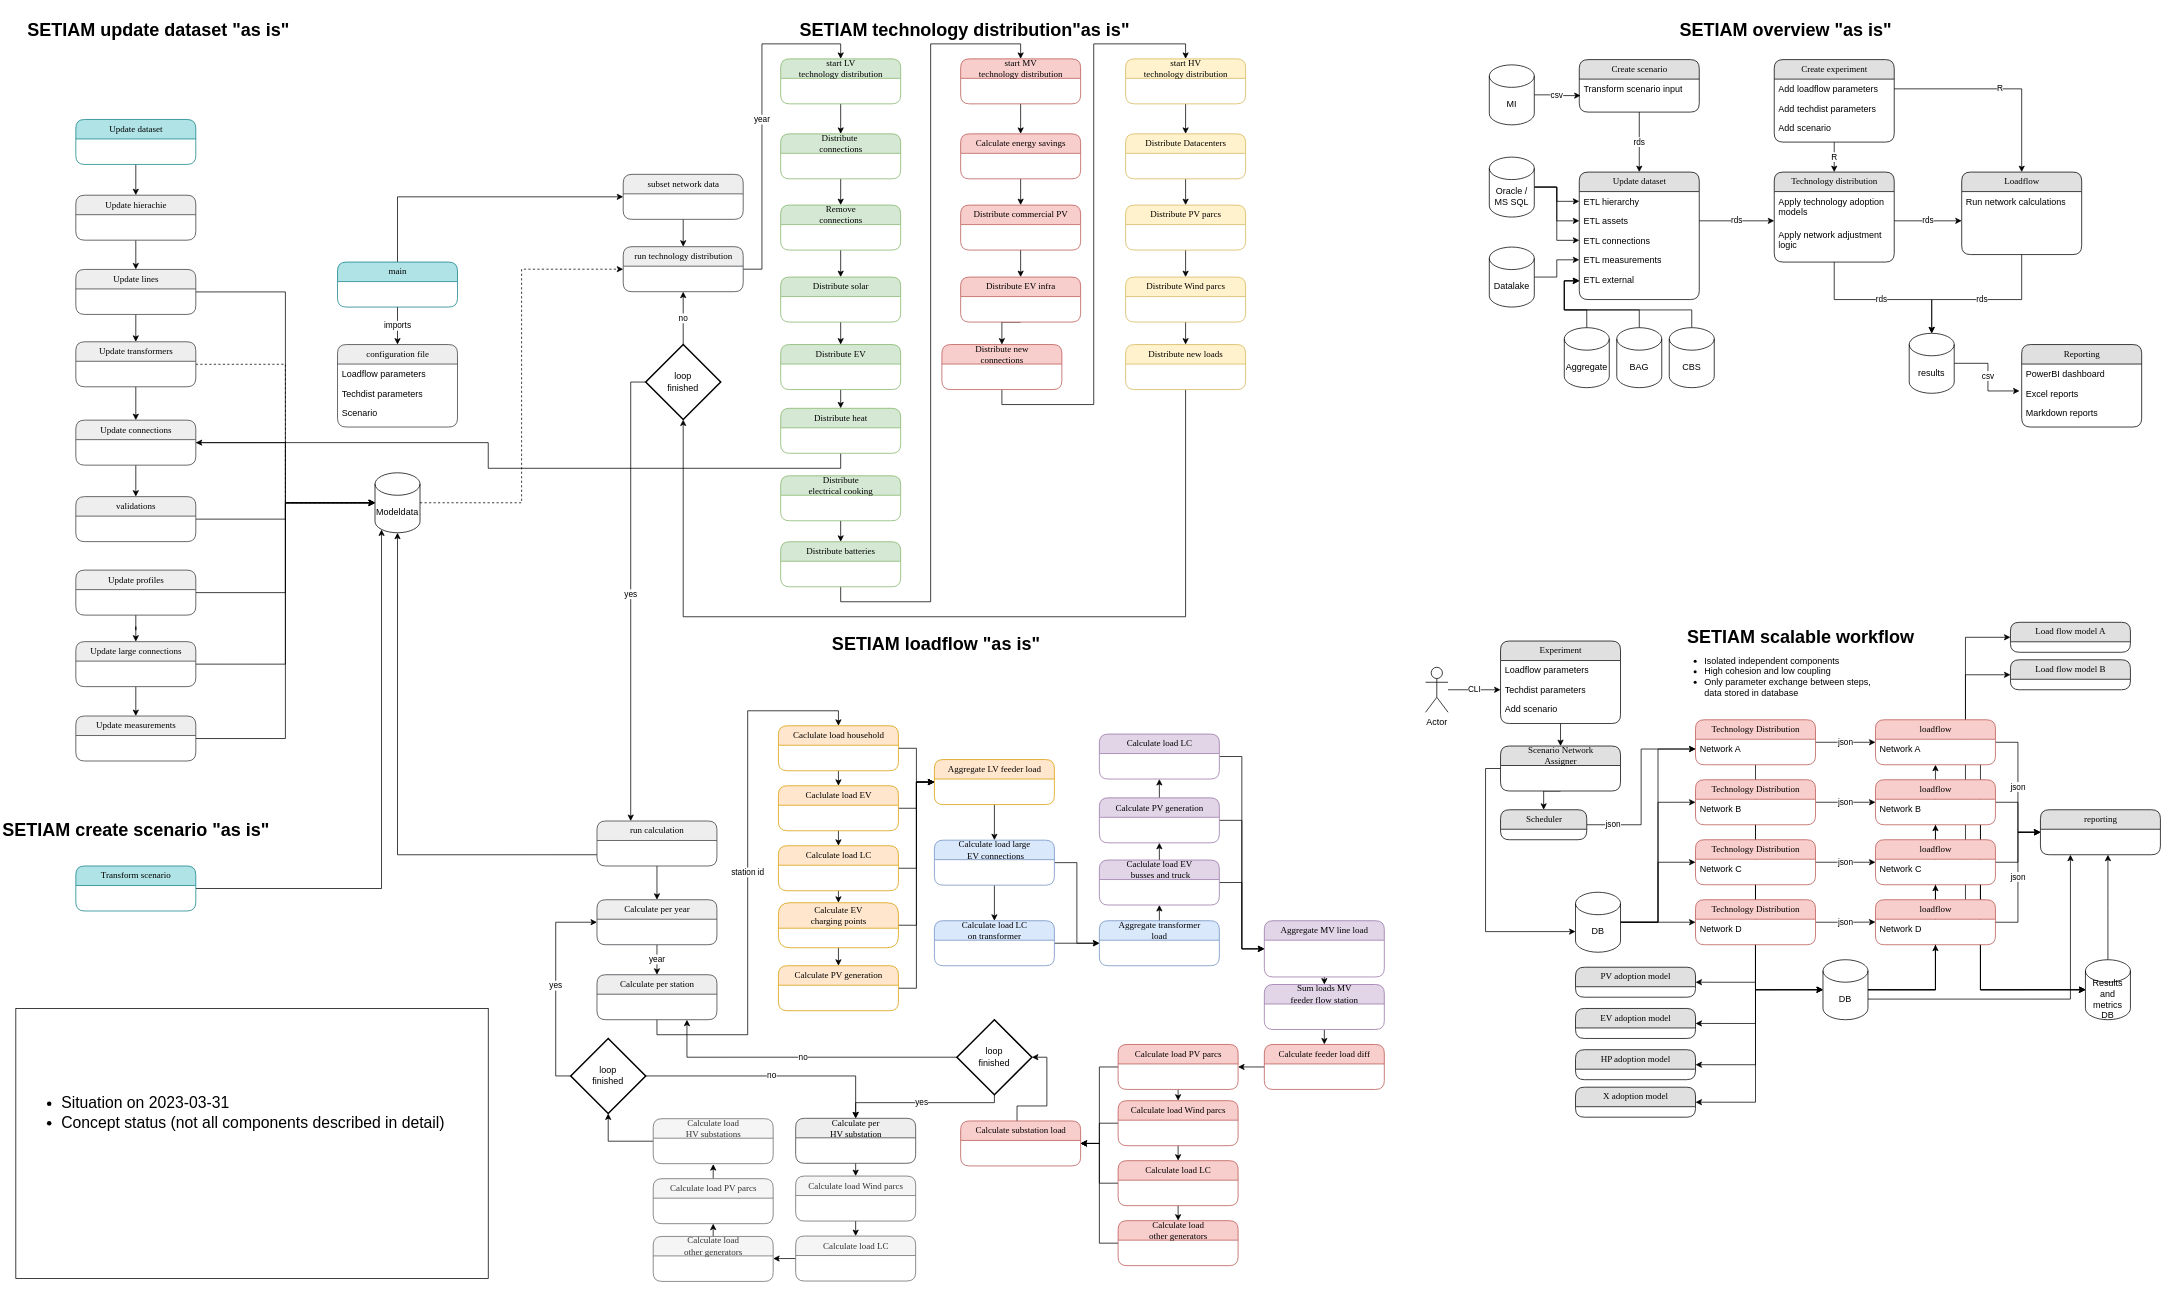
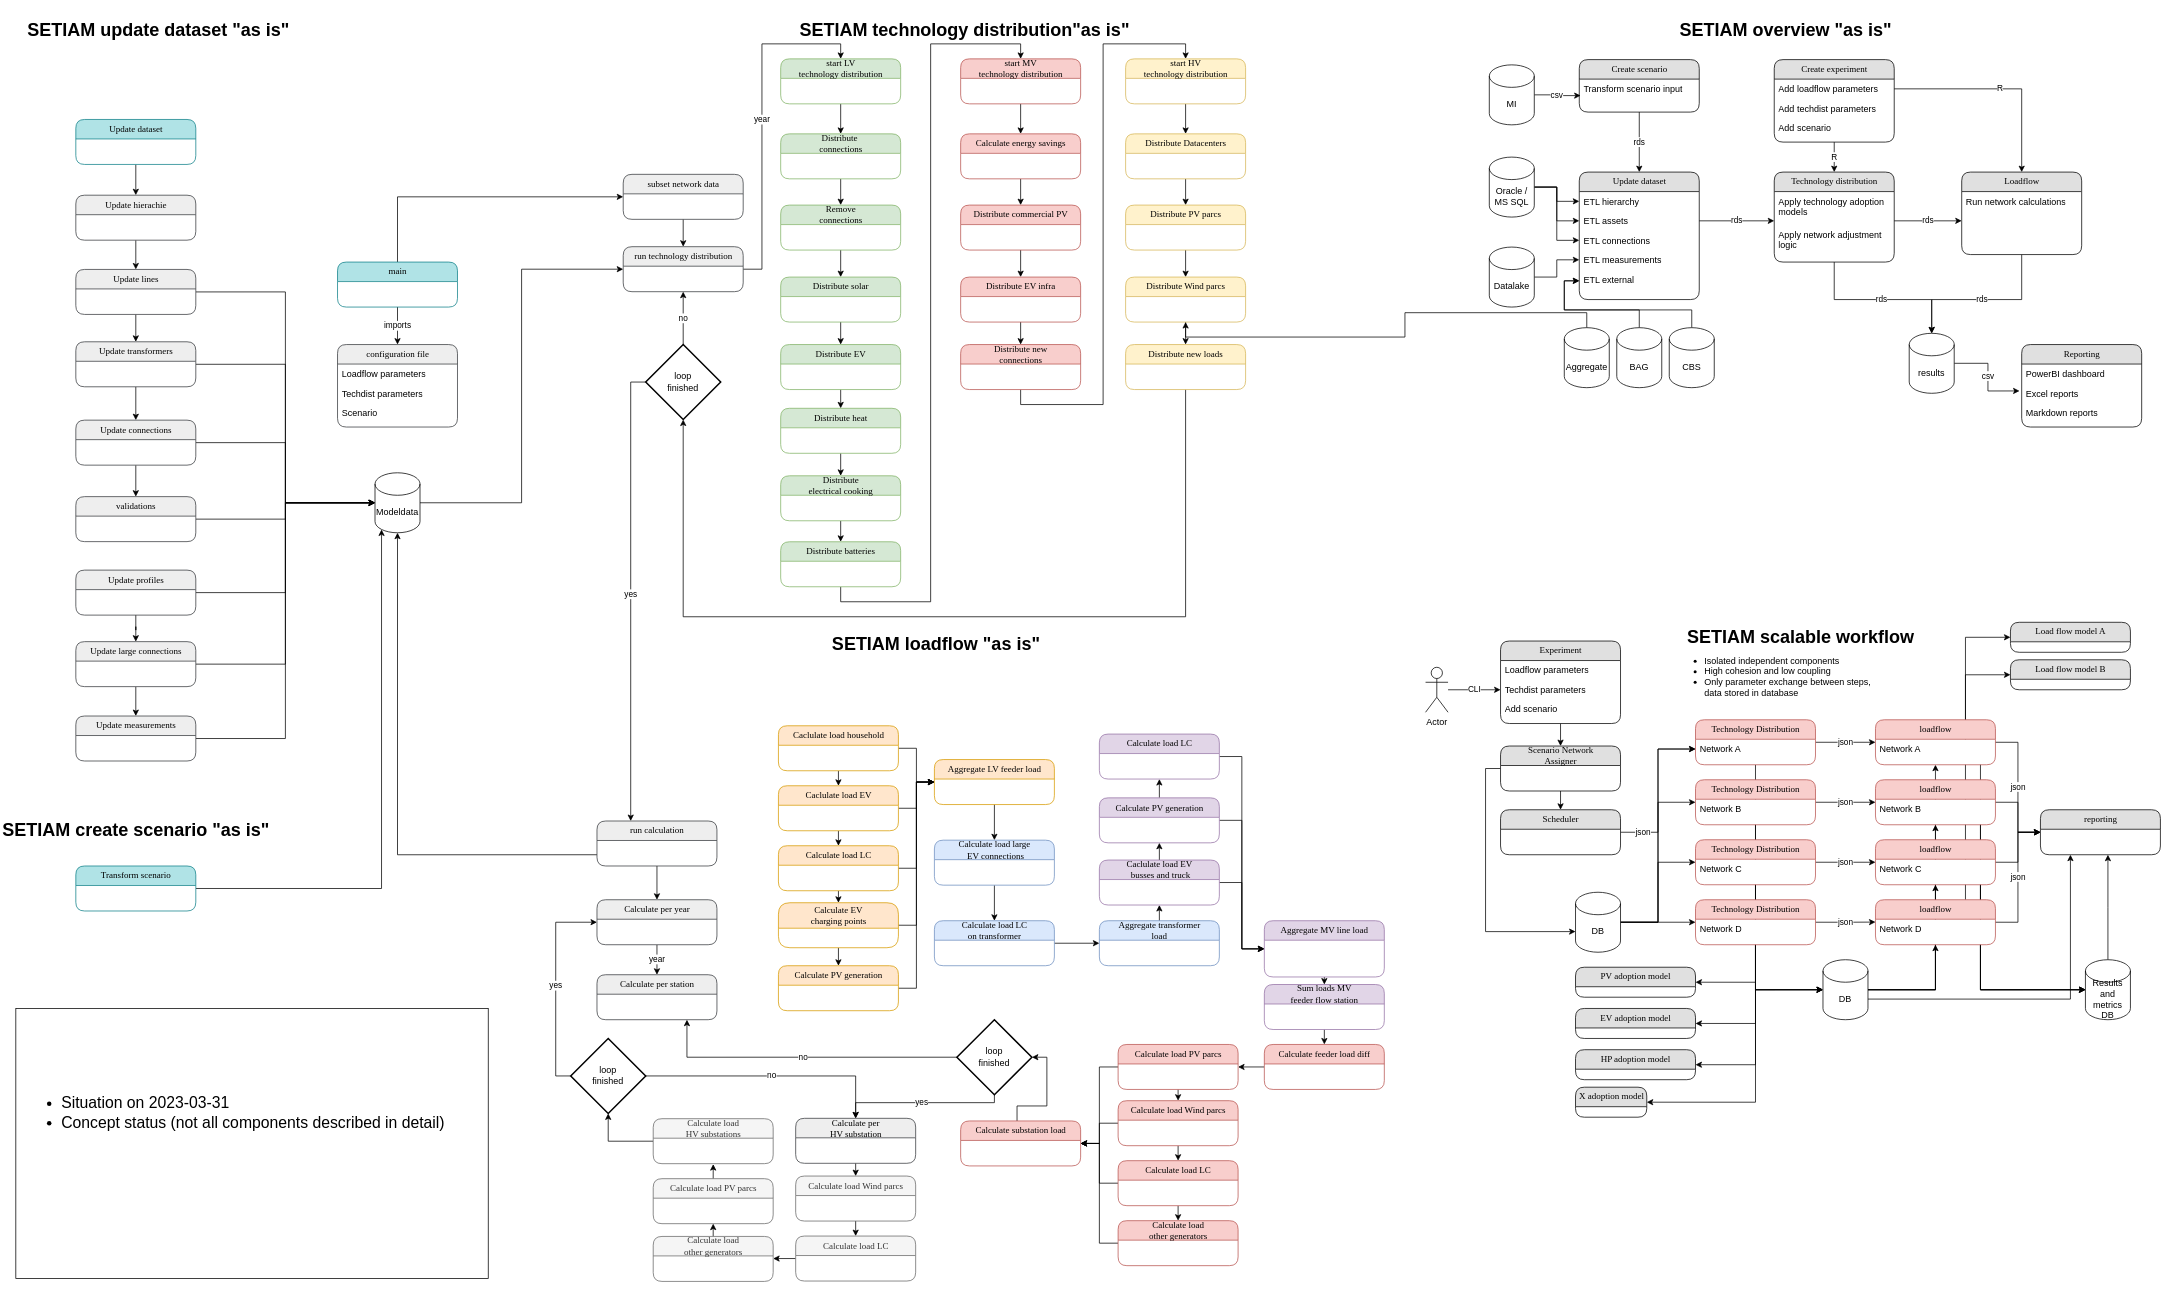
edge "Aggregate" -> "ETL external": now "Aggregate" -> "Distribute Wind parcs"
edge "Update transformers" -> "Modeldata": style dashed -> solid
node "Distribute new connections": moved (1002, 367) -> (1020, 367)
edge "Modeldata" -> "run technology distribution": style dashed -> solid
edge "Distribute heat" -> "Update connections": now "Distribute heat" -> "Distribute electrical cooking"
node "Scheduler": size 86x30 -> 120x45
edge "Calculate per station" -> "Caclulate load household": removed, label "station id"
edge "Calculate load large EV connections" -> "Aggregate transformer load": removed
node "X adoption model": size 120x30 -> 71x30
